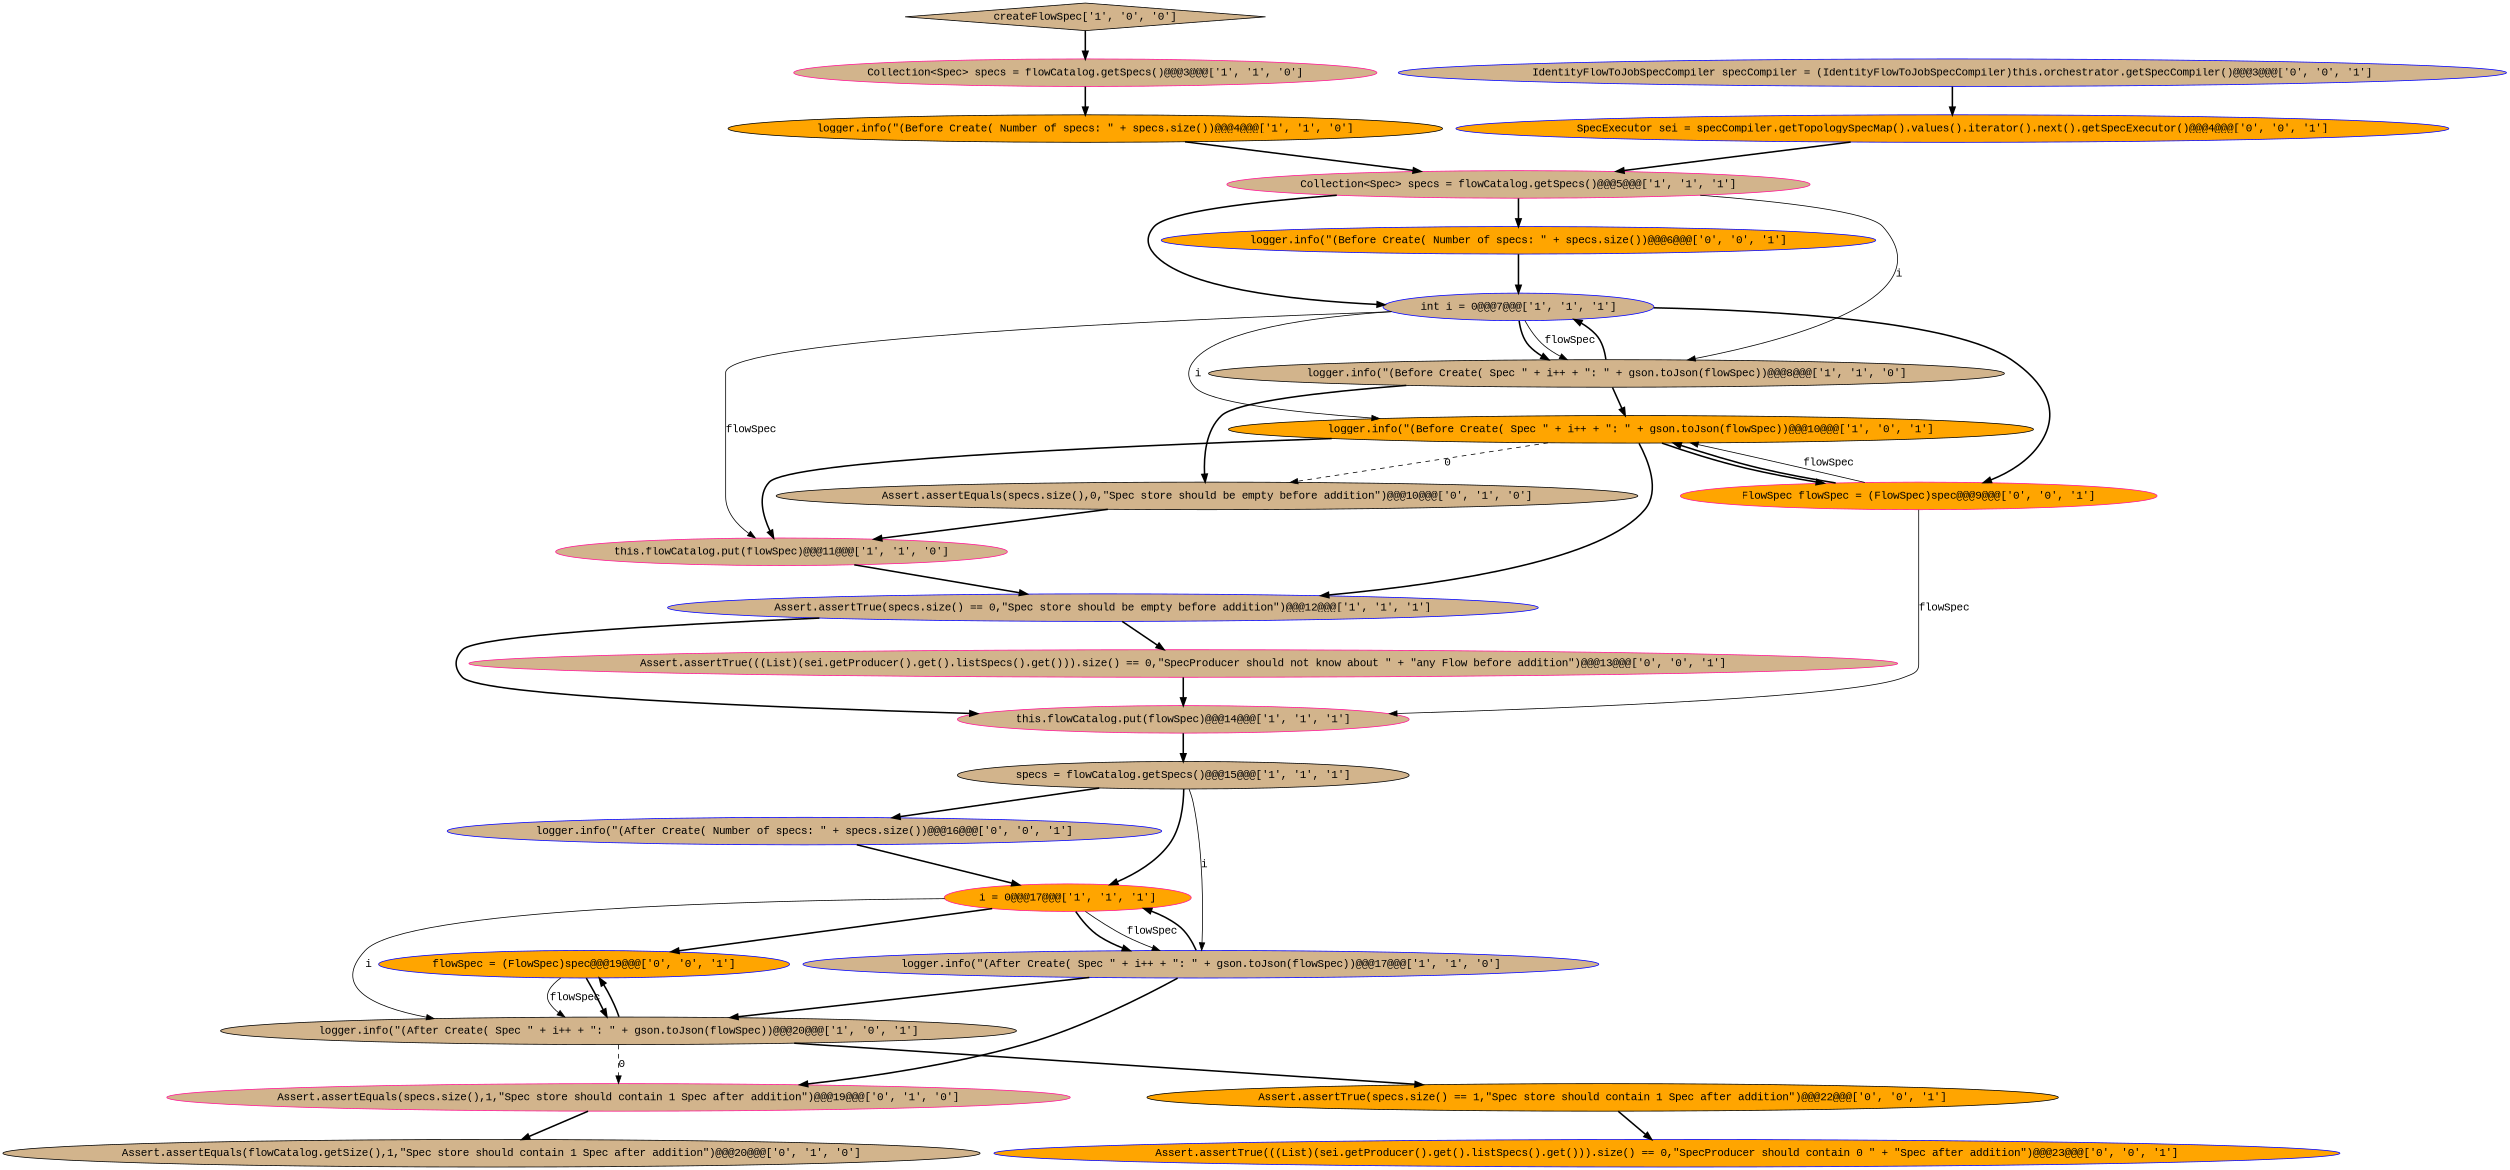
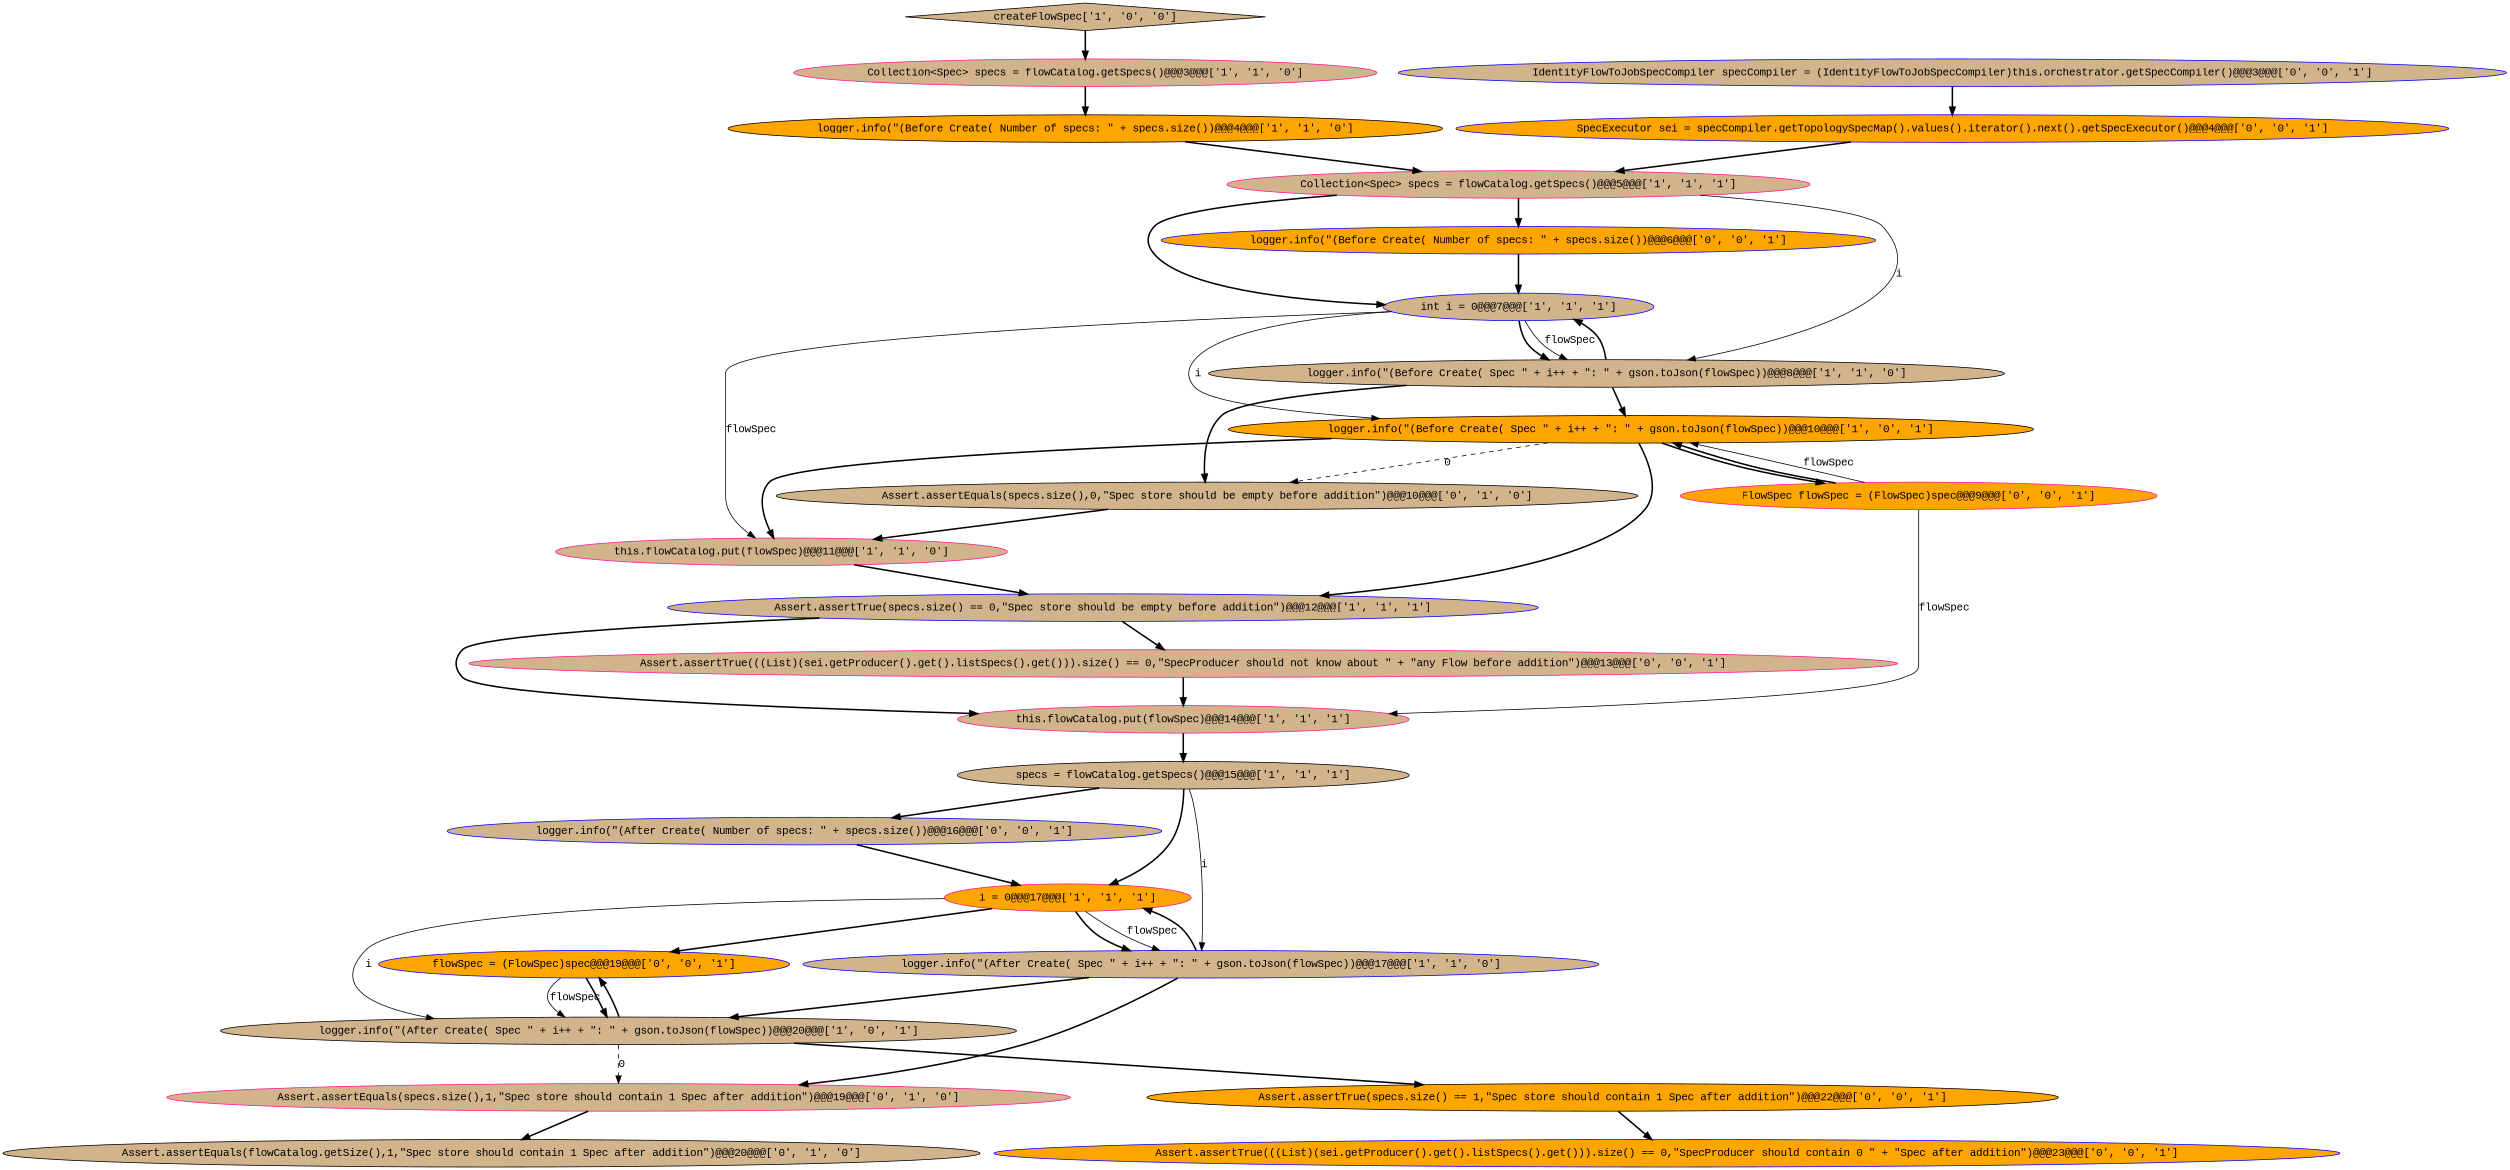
edge "int i = 0@@@7@@@['1', '1', '1']" -> "FlowSpec flowSpec = (FlowSpec)spec@@@9@@@['0', '0', '1']": removed
